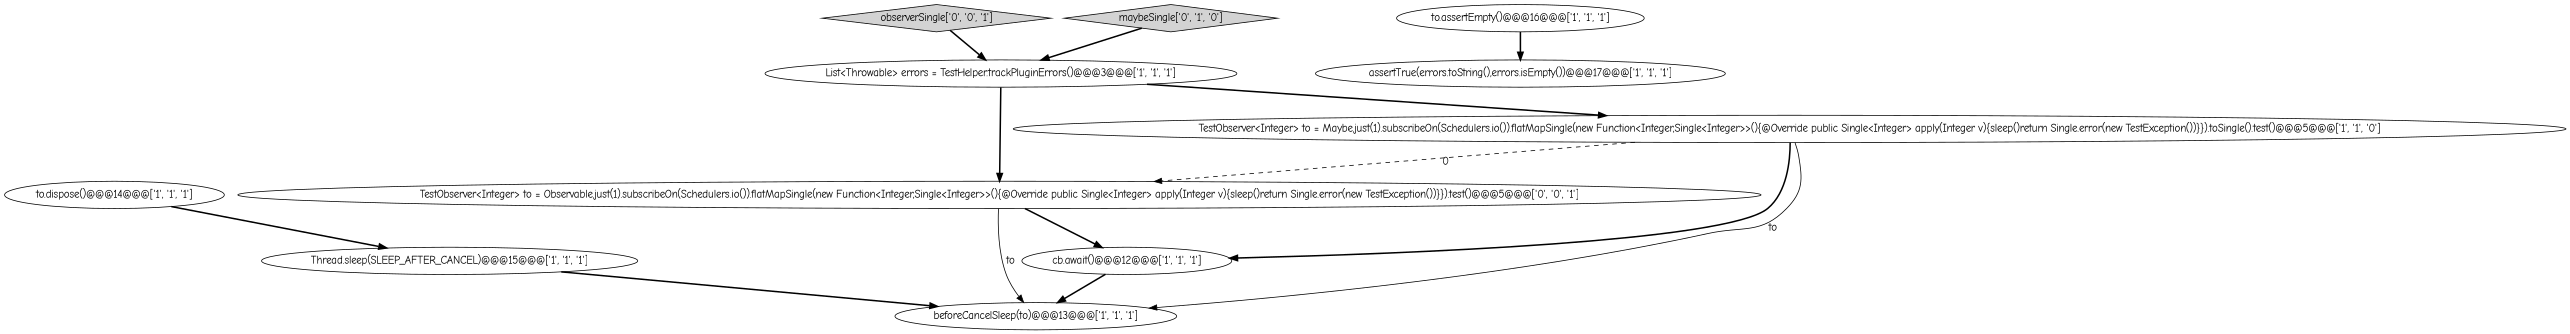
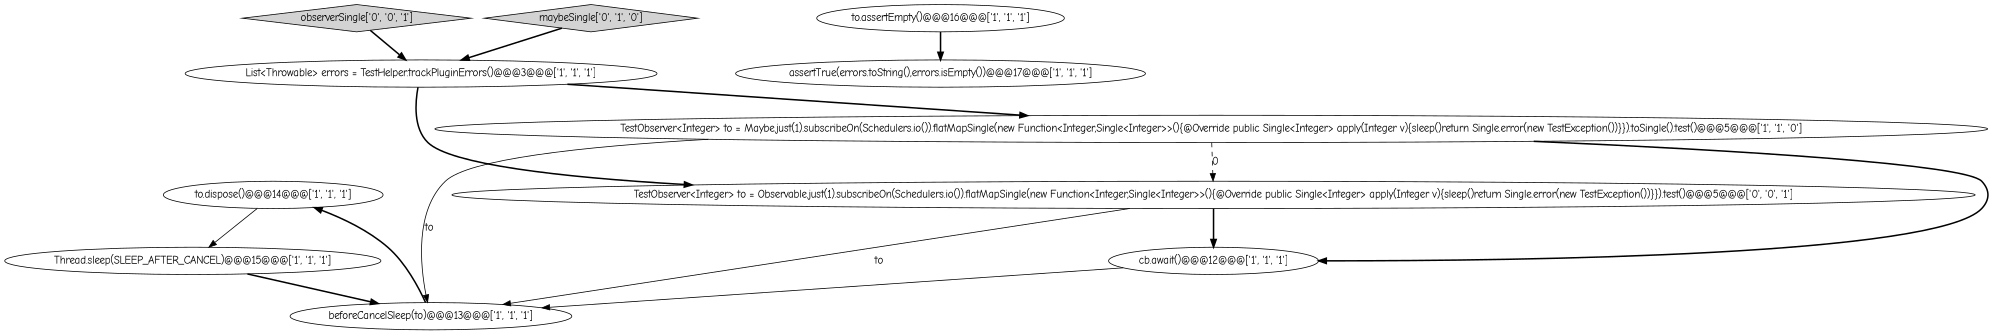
edge "to.dispose()@@@14@@@['1', '1', '1']" -> "Thread.sleep(SLEEP_AFTER_CANCEL)@@@15@@@['1', '1', '1']": style bold -> solid
edge "beforeCancelSleep(to)@@@13@@@['1', '1', '1']" -> "to.dispose()@@@14@@@['1', '1', '1']": added
edge "cb.await()@@@12@@@['1', '1', '1']" -> "beforeCancelSleep(to)@@@13@@@['1', '1', '1']": style bold -> solid
